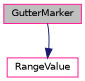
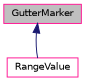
edge "GutterMarker" -> "RangeValue": reversed
